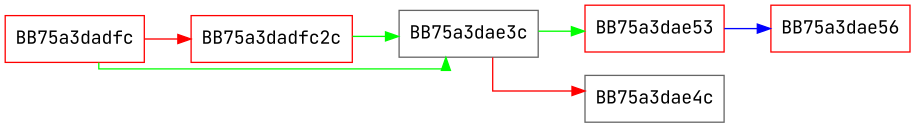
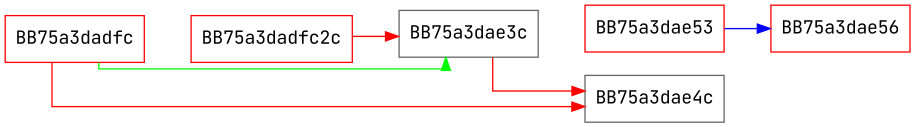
edge "BB75a3dae3c" -> "BB75a3dae53": removed
edge "BB75a3dadfc2c" -> "BB75a3dae3c": color green -> red
edge "BB75a3dadfc" -> "BB75a3dadfc2c": now "BB75a3dadfc" -> "BB75a3dae4c"
